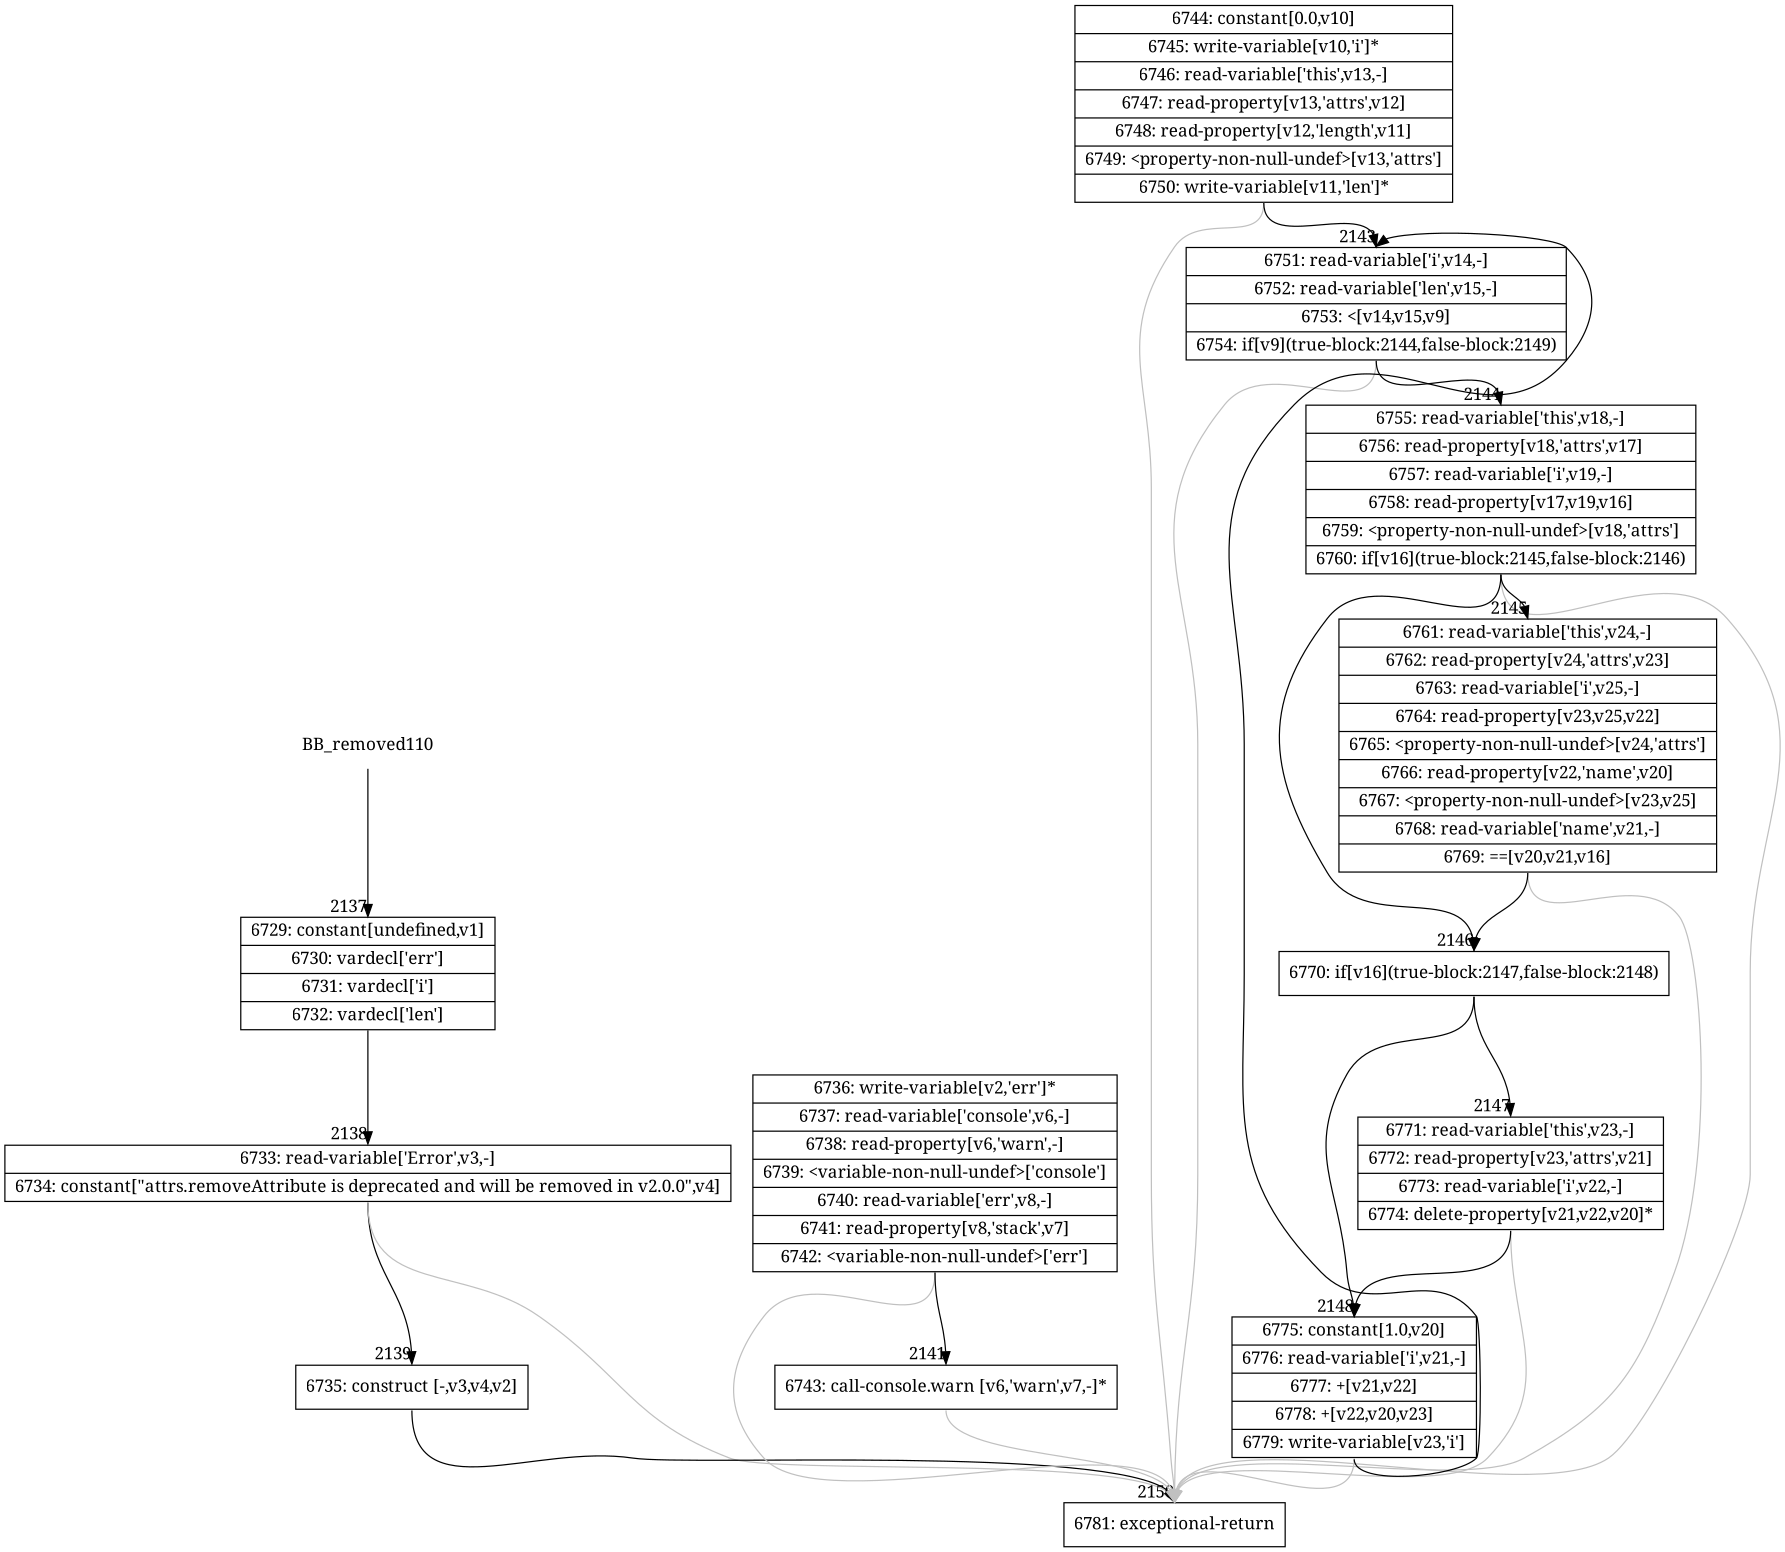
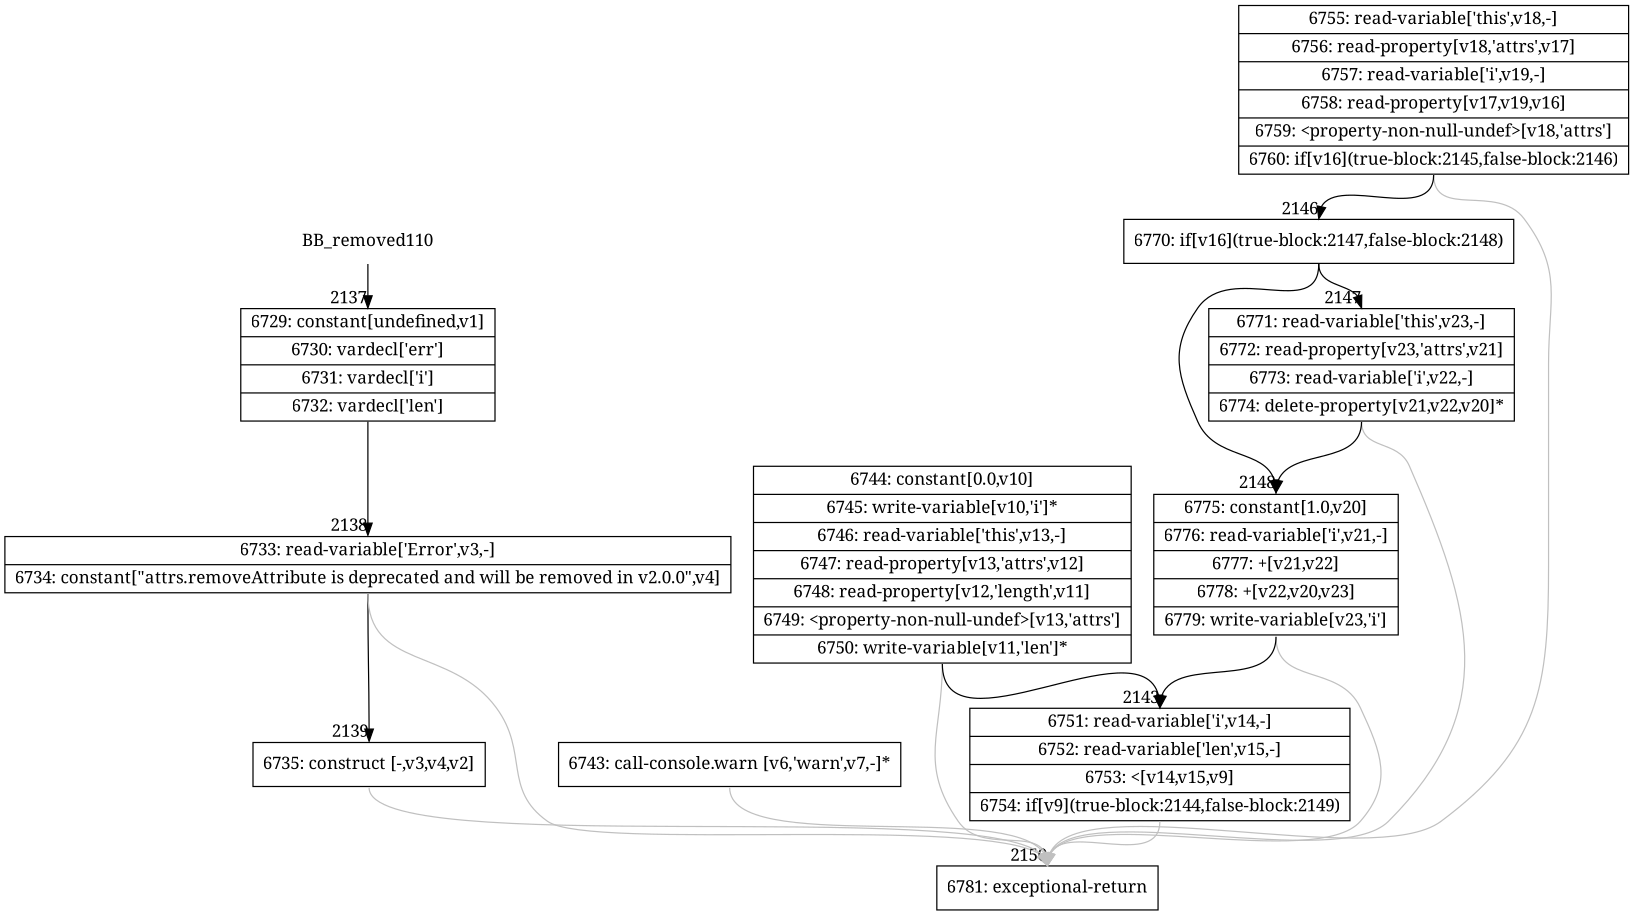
edge "6751: read-variable['i',v14,-]" -> "6755: read-variable['this',v18,-]": removed
node "6761: read-variable['this',v24,-]": removed
node "6736: write-variable[v2,'err']*": removed
edge "6735: construct [-,v3,v4,v2]" -> "6781: exceptional-return": color black -> gray
